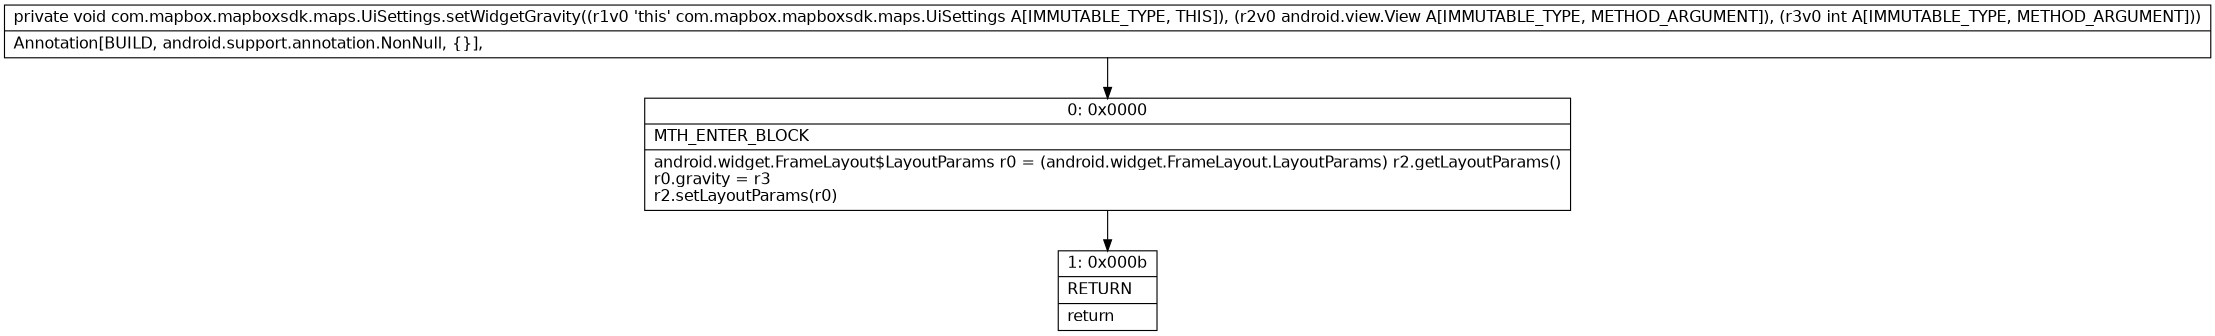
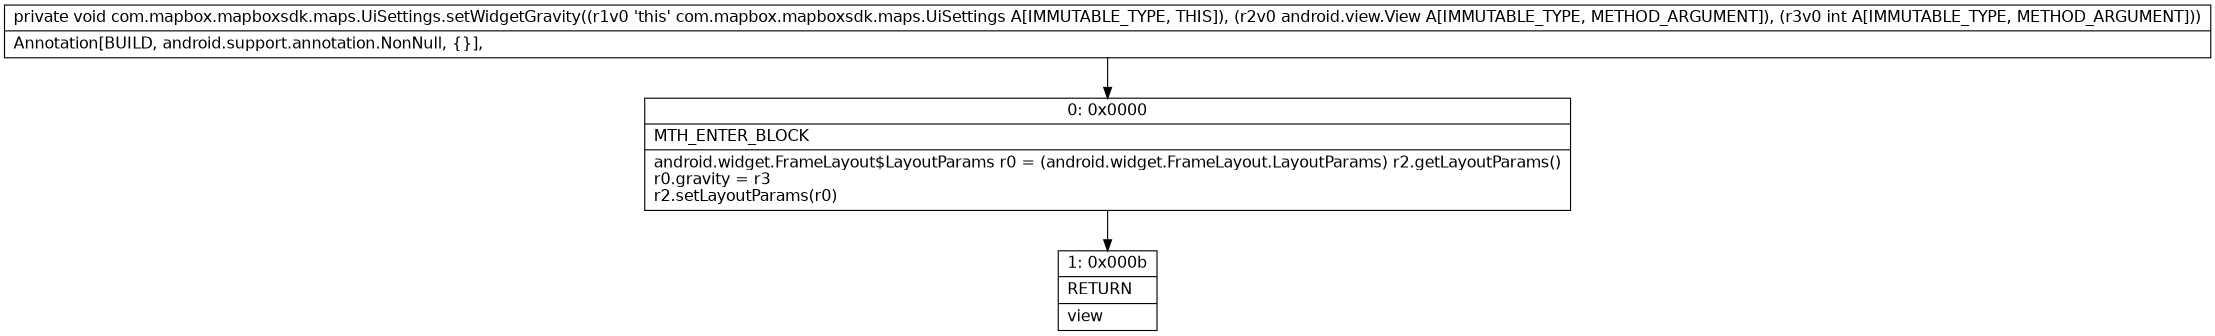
node "1: 0x000b": text "return" -> "view"
